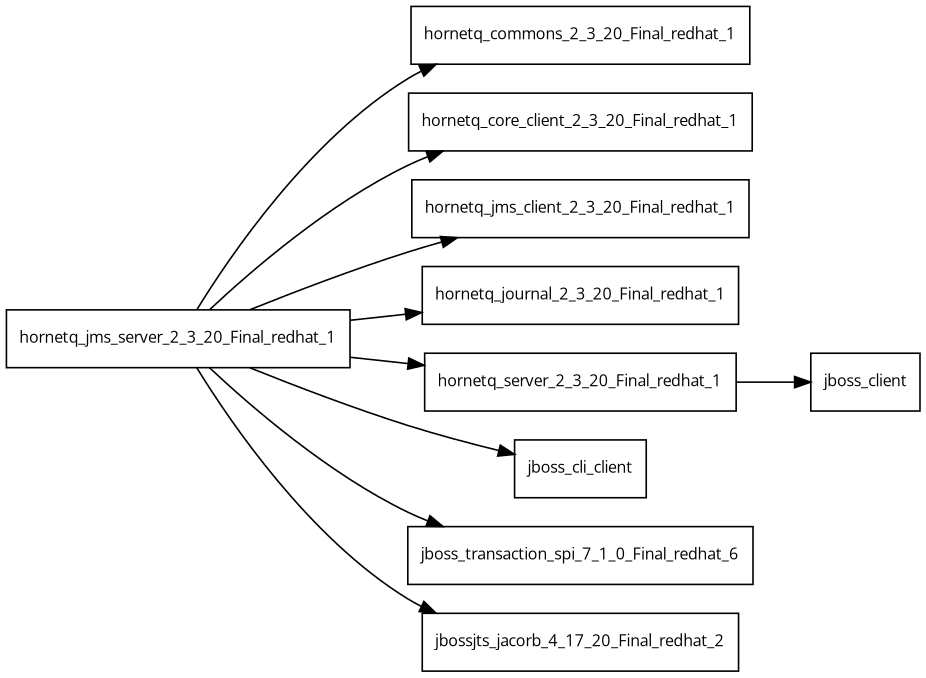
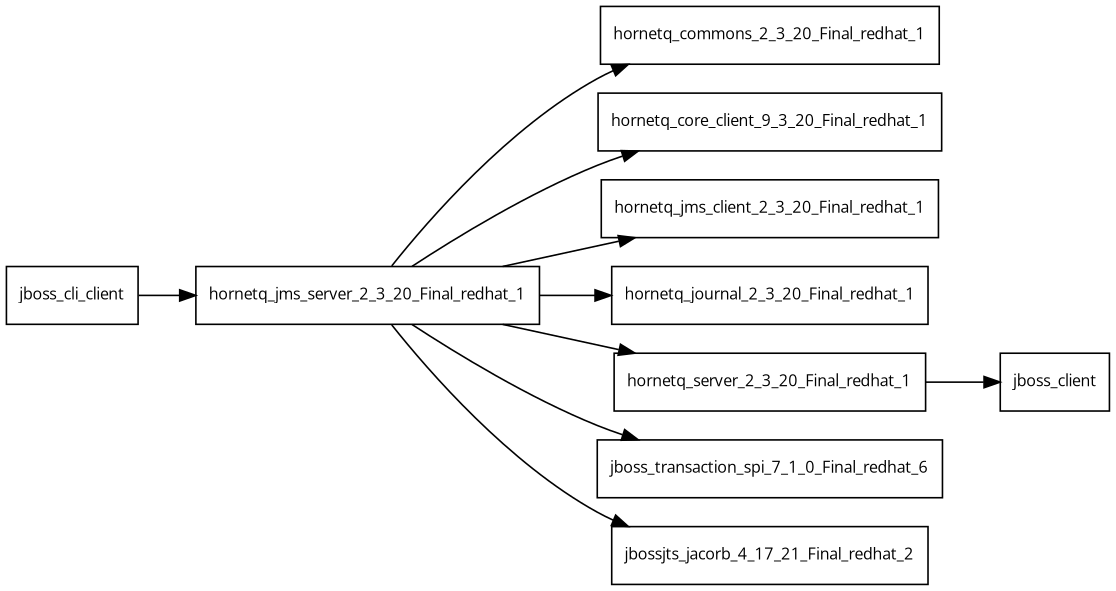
node "hornetq_core_client_2_3_20_Final_redhat_1": label "hornetq_core_client_2_3_20_Final_redhat_1" -> "hornetq_core_client_9_3_20_Final_redhat_1"
edge "hornetq_jms_server_2_3_20_Final_redhat_1" -> "jboss_cli_client": reversed
node "jbossjts_jacorb_4_17_20_Final_redhat_2": label "jbossjts_jacorb_4_17_20_Final_redhat_2" -> "jbossjts_jacorb_4_17_21_Final_redhat_2"
